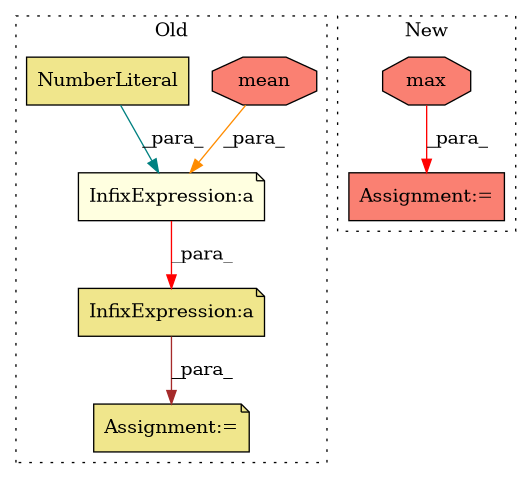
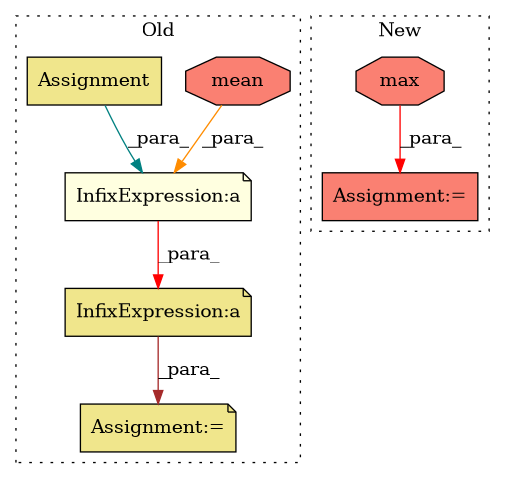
node "NumberLiteral": label "NumberLiteral" -> "Assignment"
